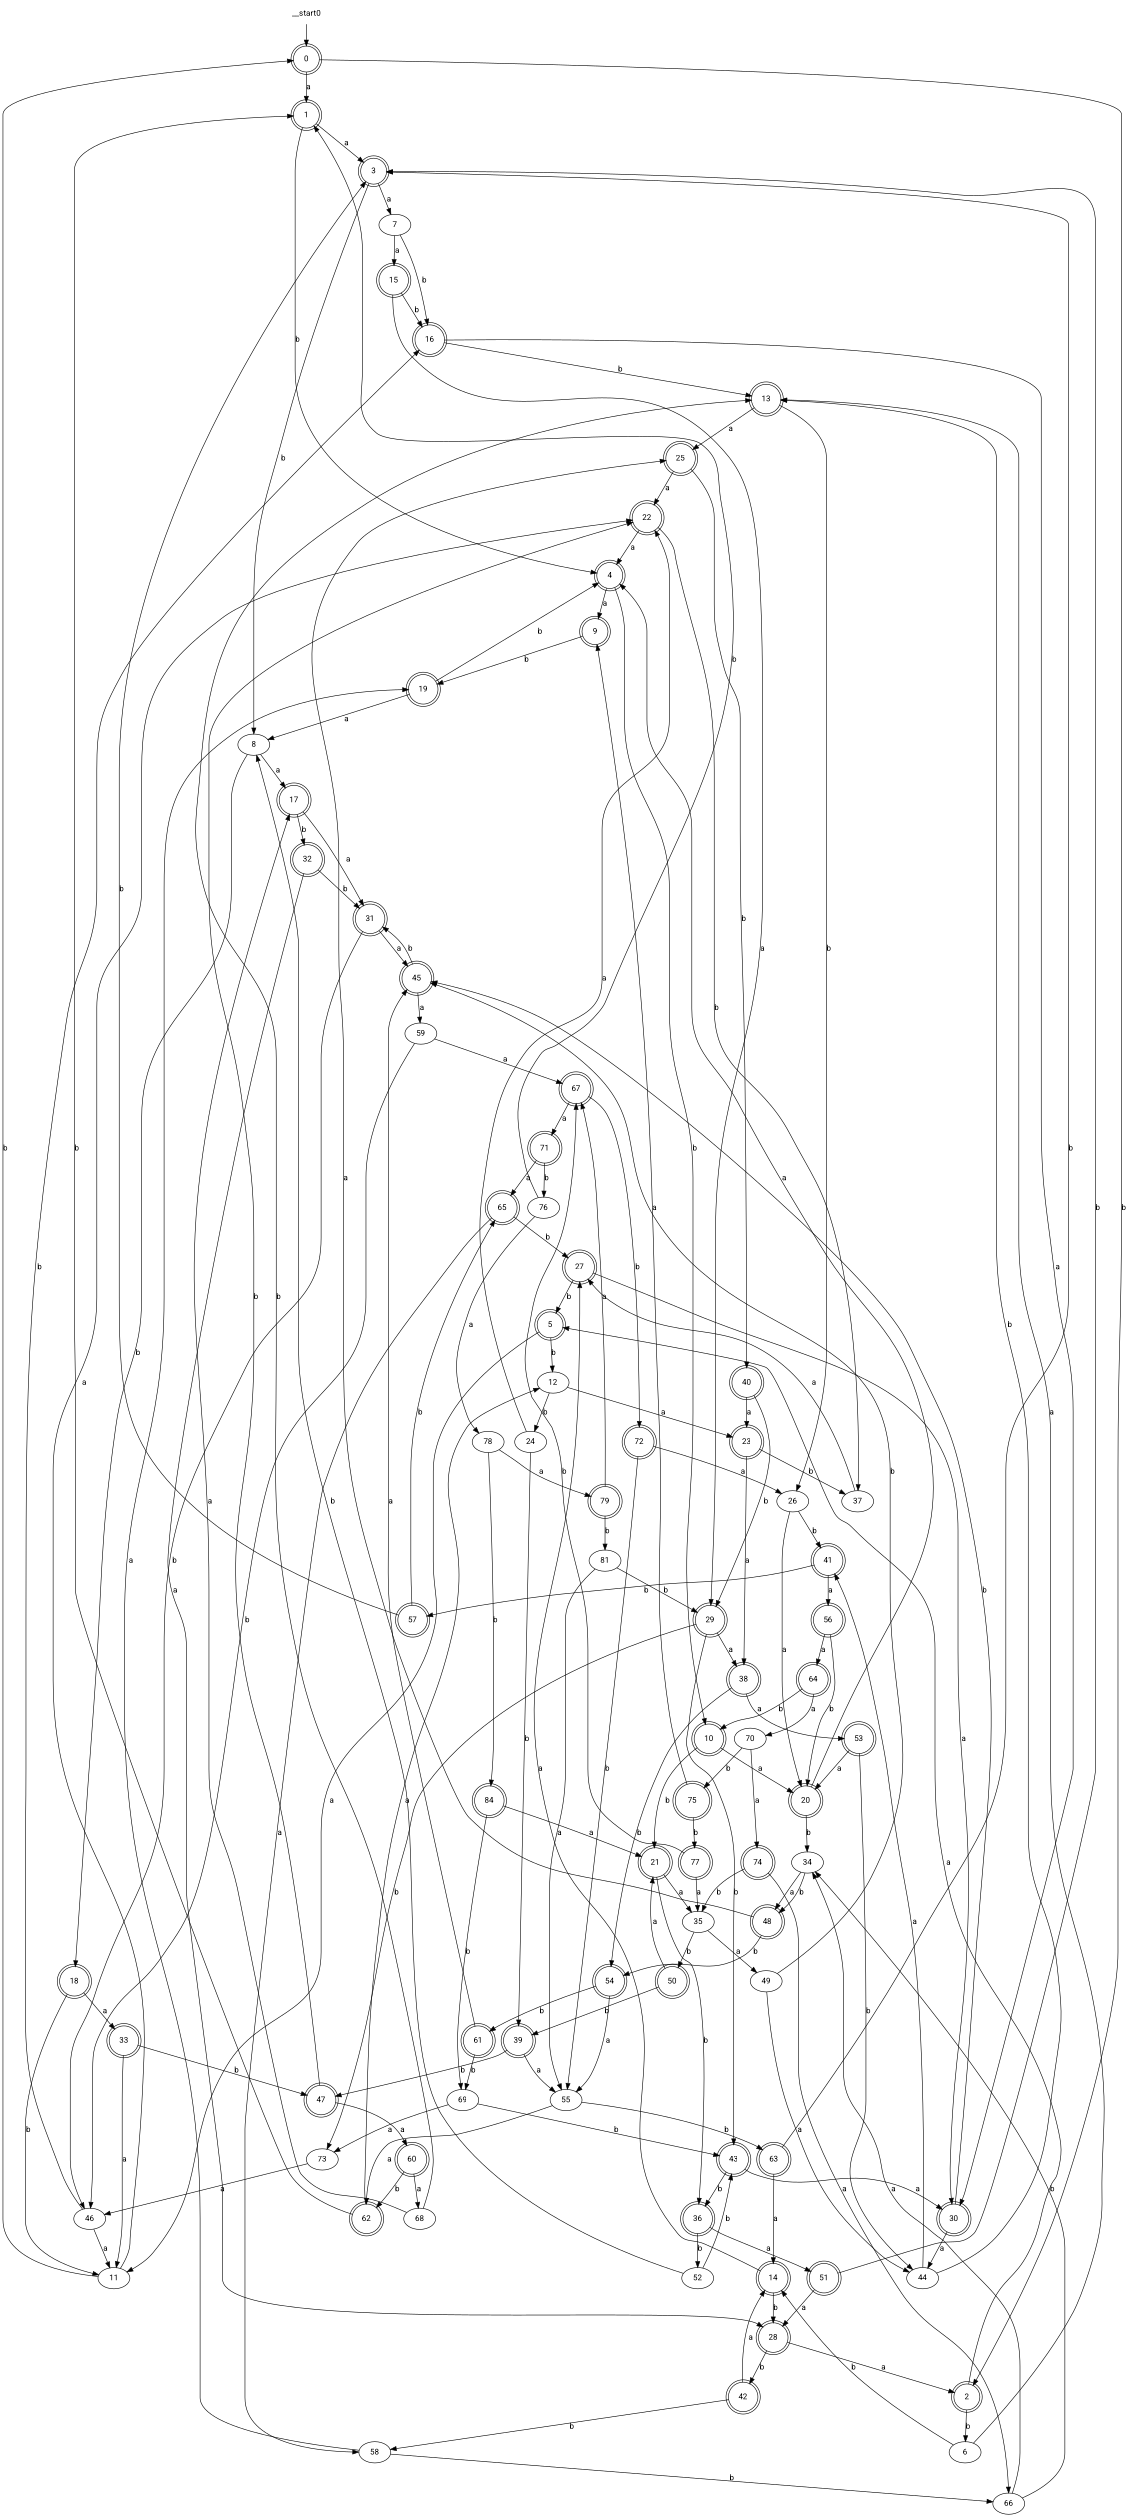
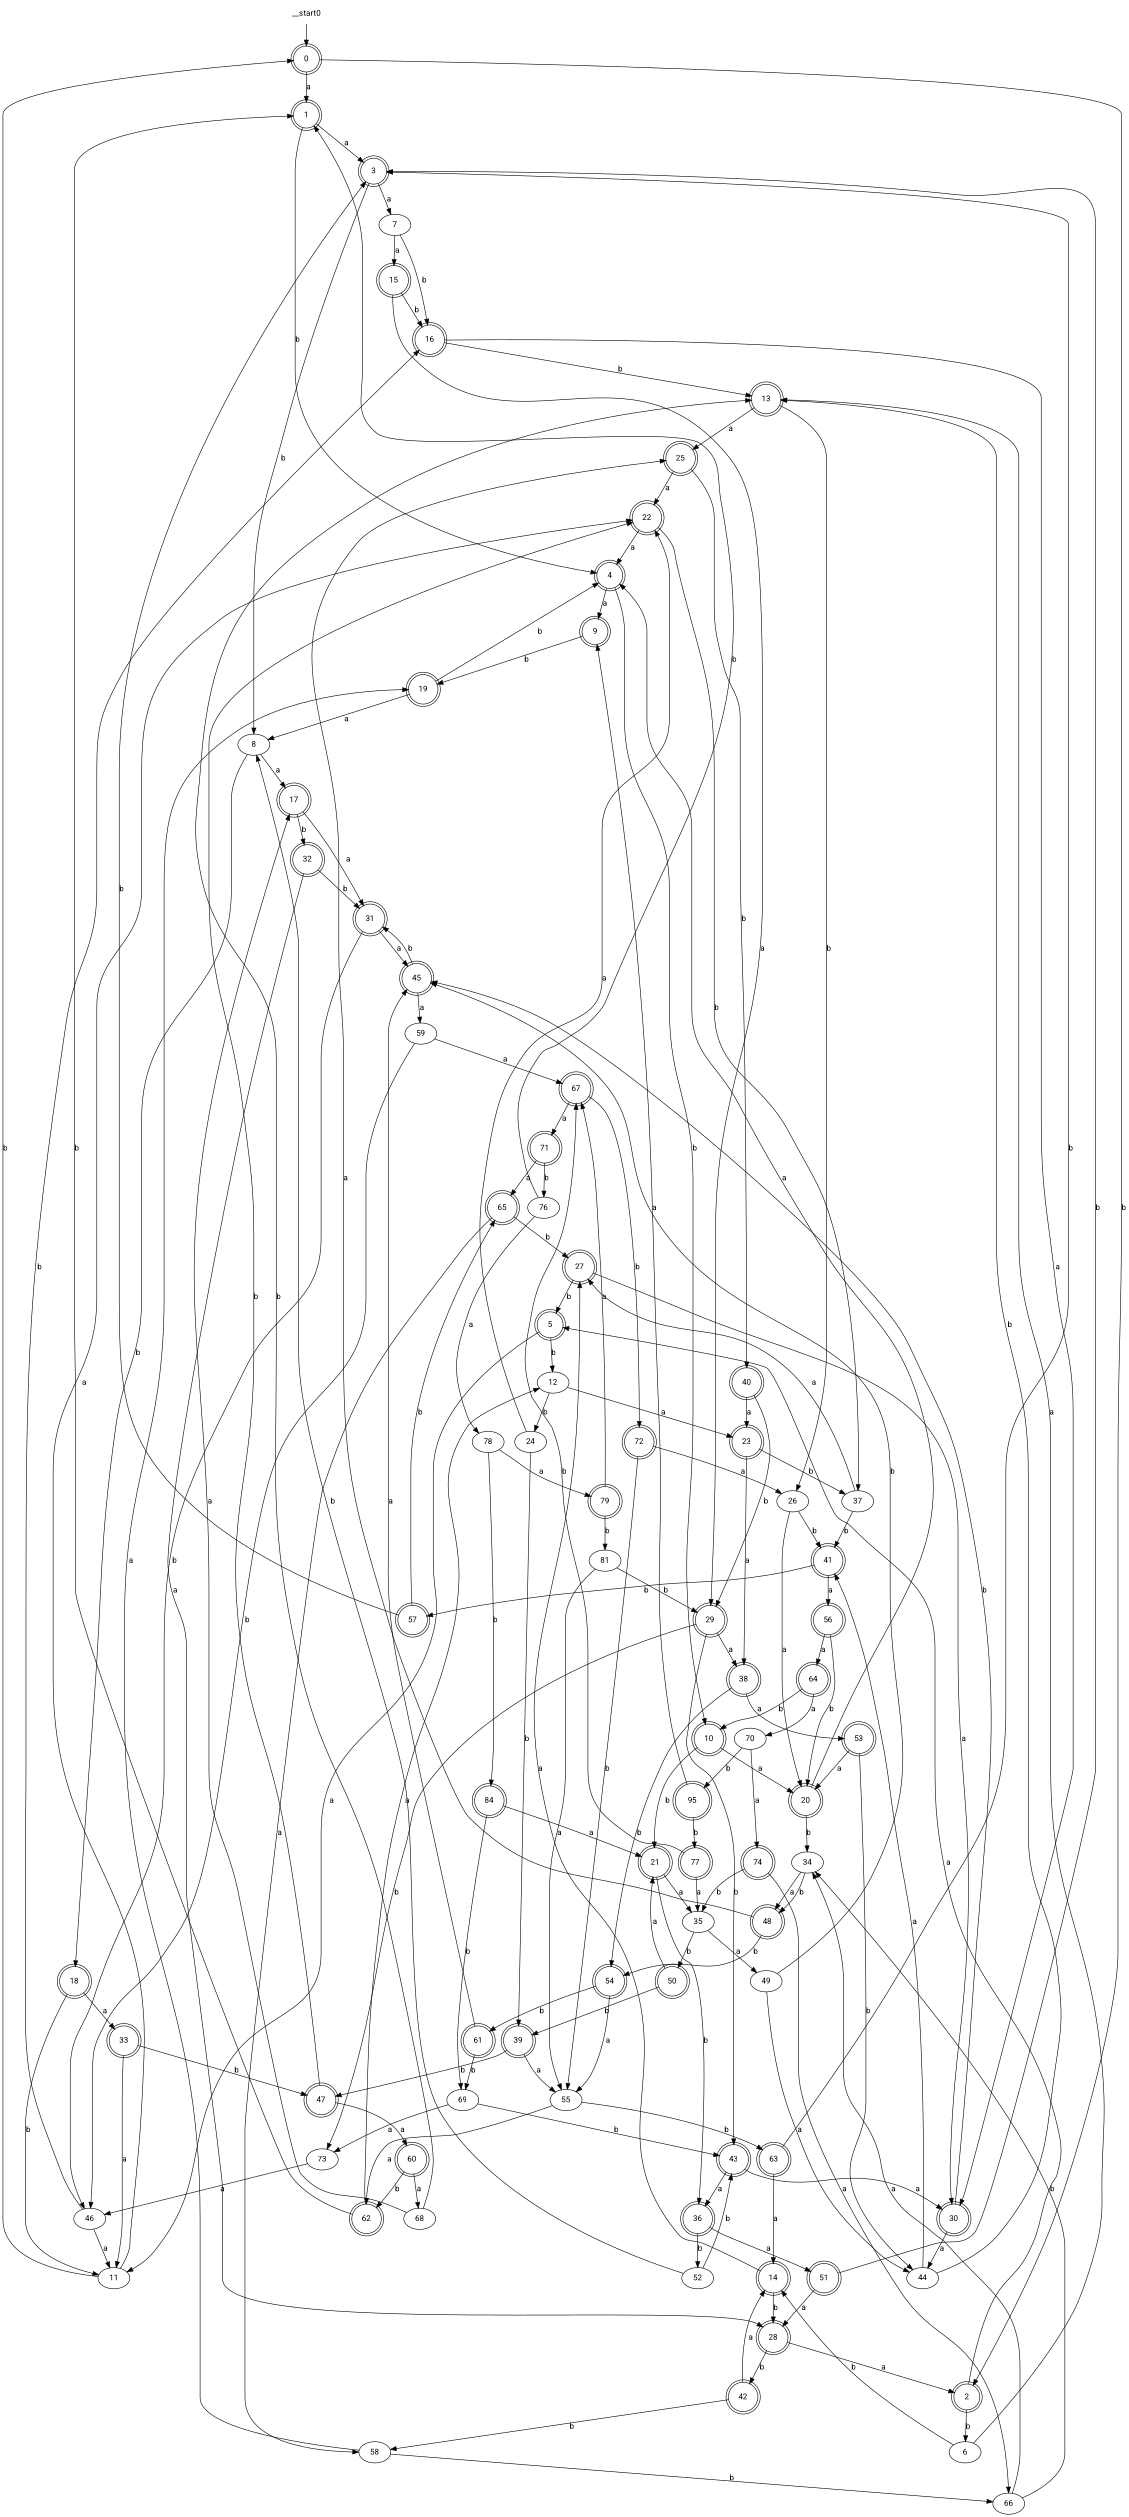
edge "37" -> "41": added, label "b"
node "75": label "75" -> "95"
edge "43" -> "36": label "b" -> "a"
